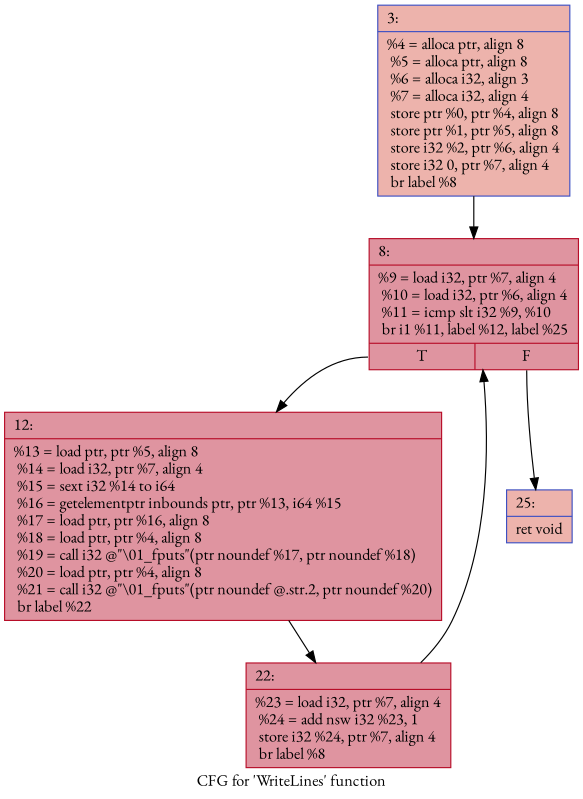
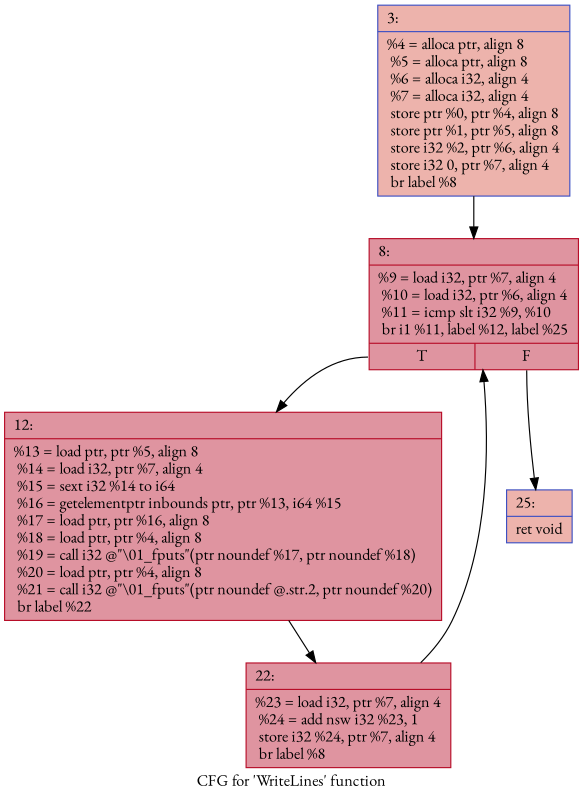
node "3:": text "%6 = alloca i32, align 3" -> "%6 = alloca i32, align 4"
